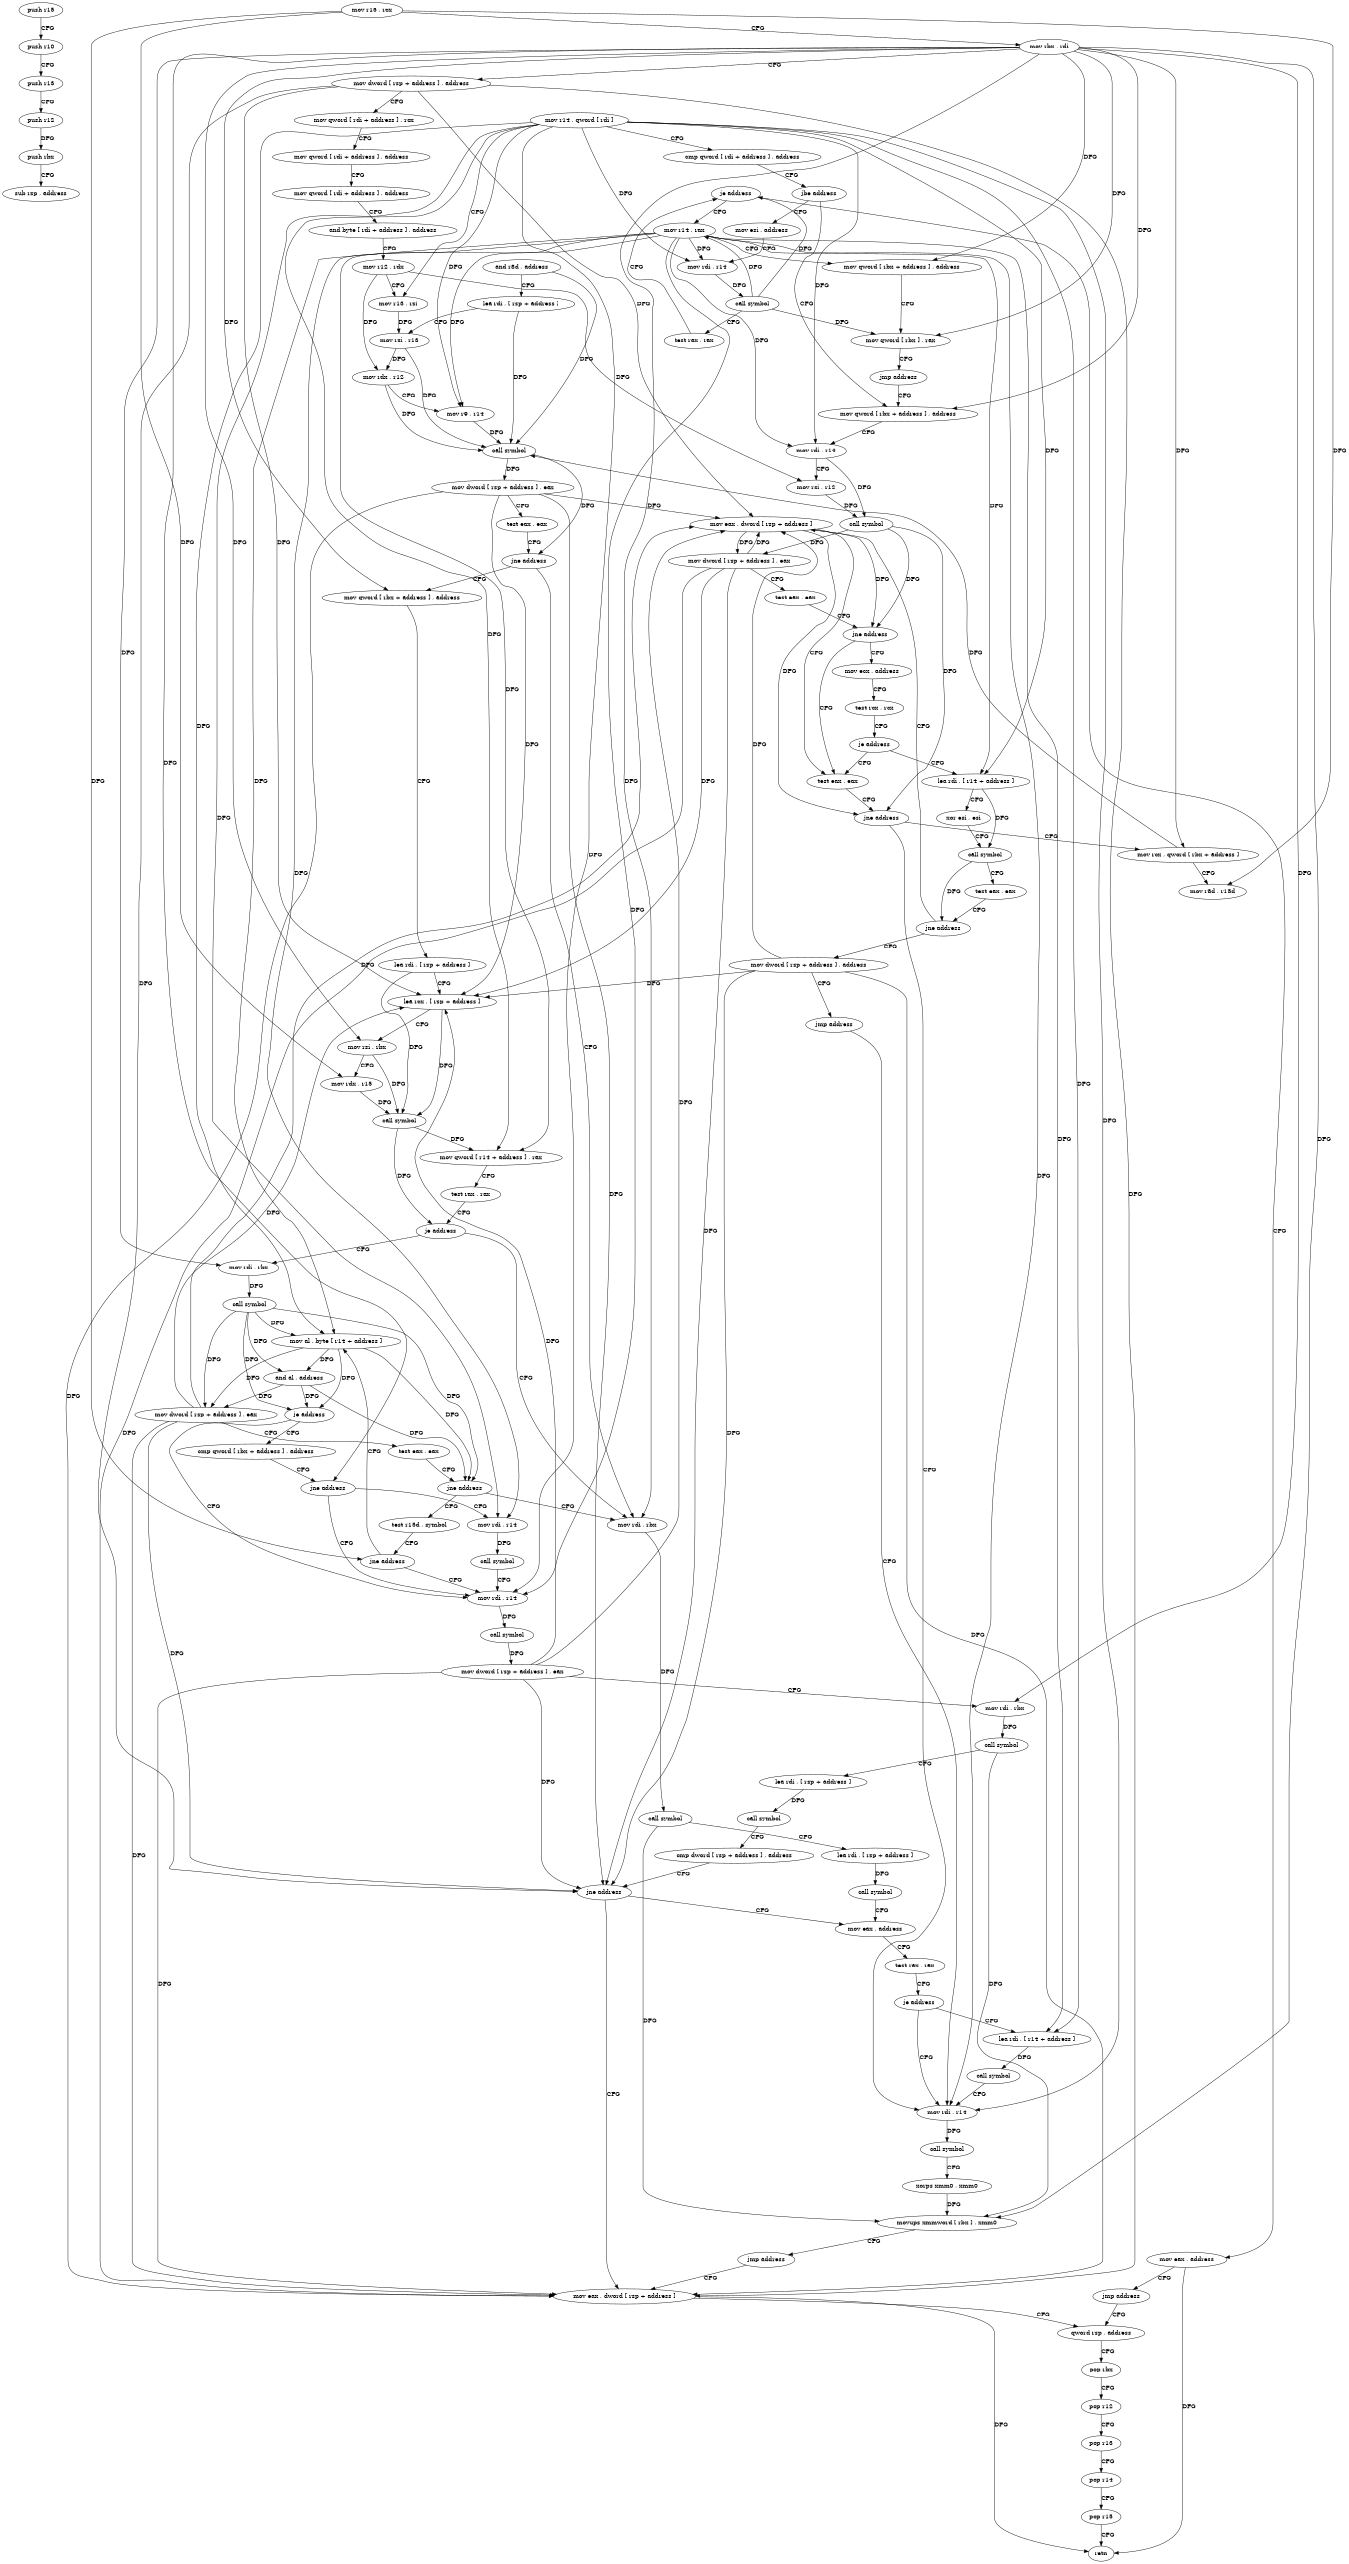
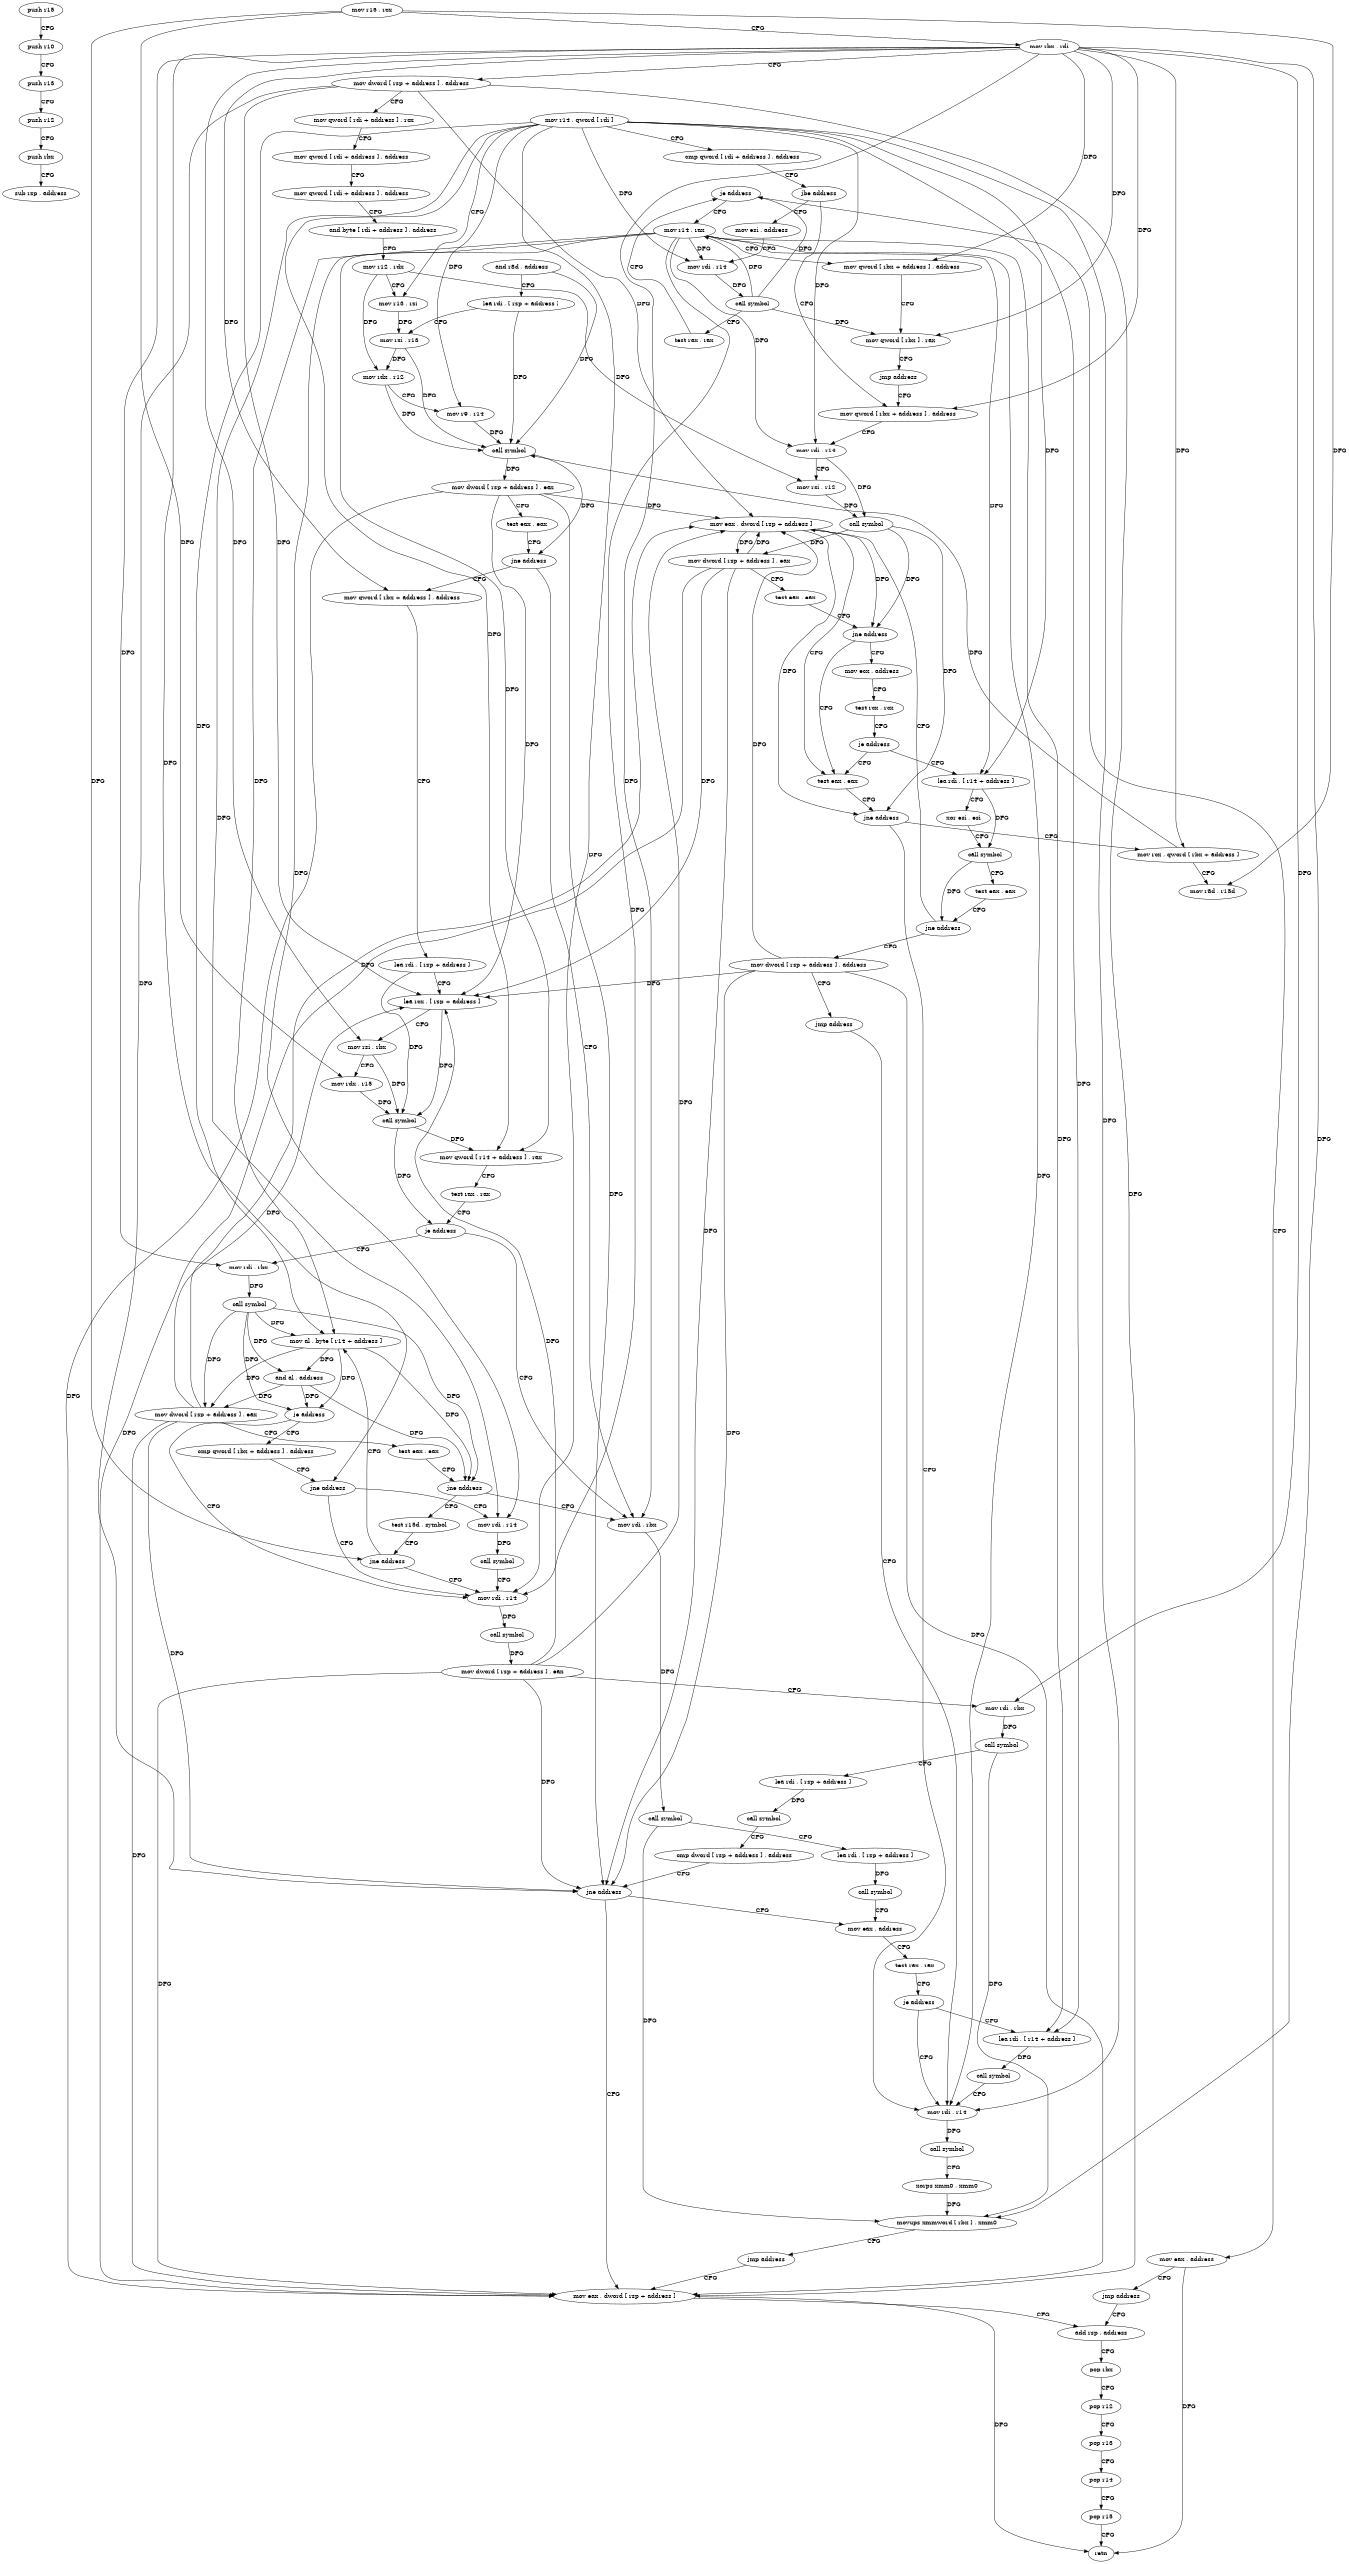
edge "push r12" -> "push rbx": label "DFG" -> "CFG"
edge "mov r14 , rax" -> "mov r9 , r14": removed, label "DFG"
node "qword rsp , address": label "qword rsp , address" -> "add rsp , address"
